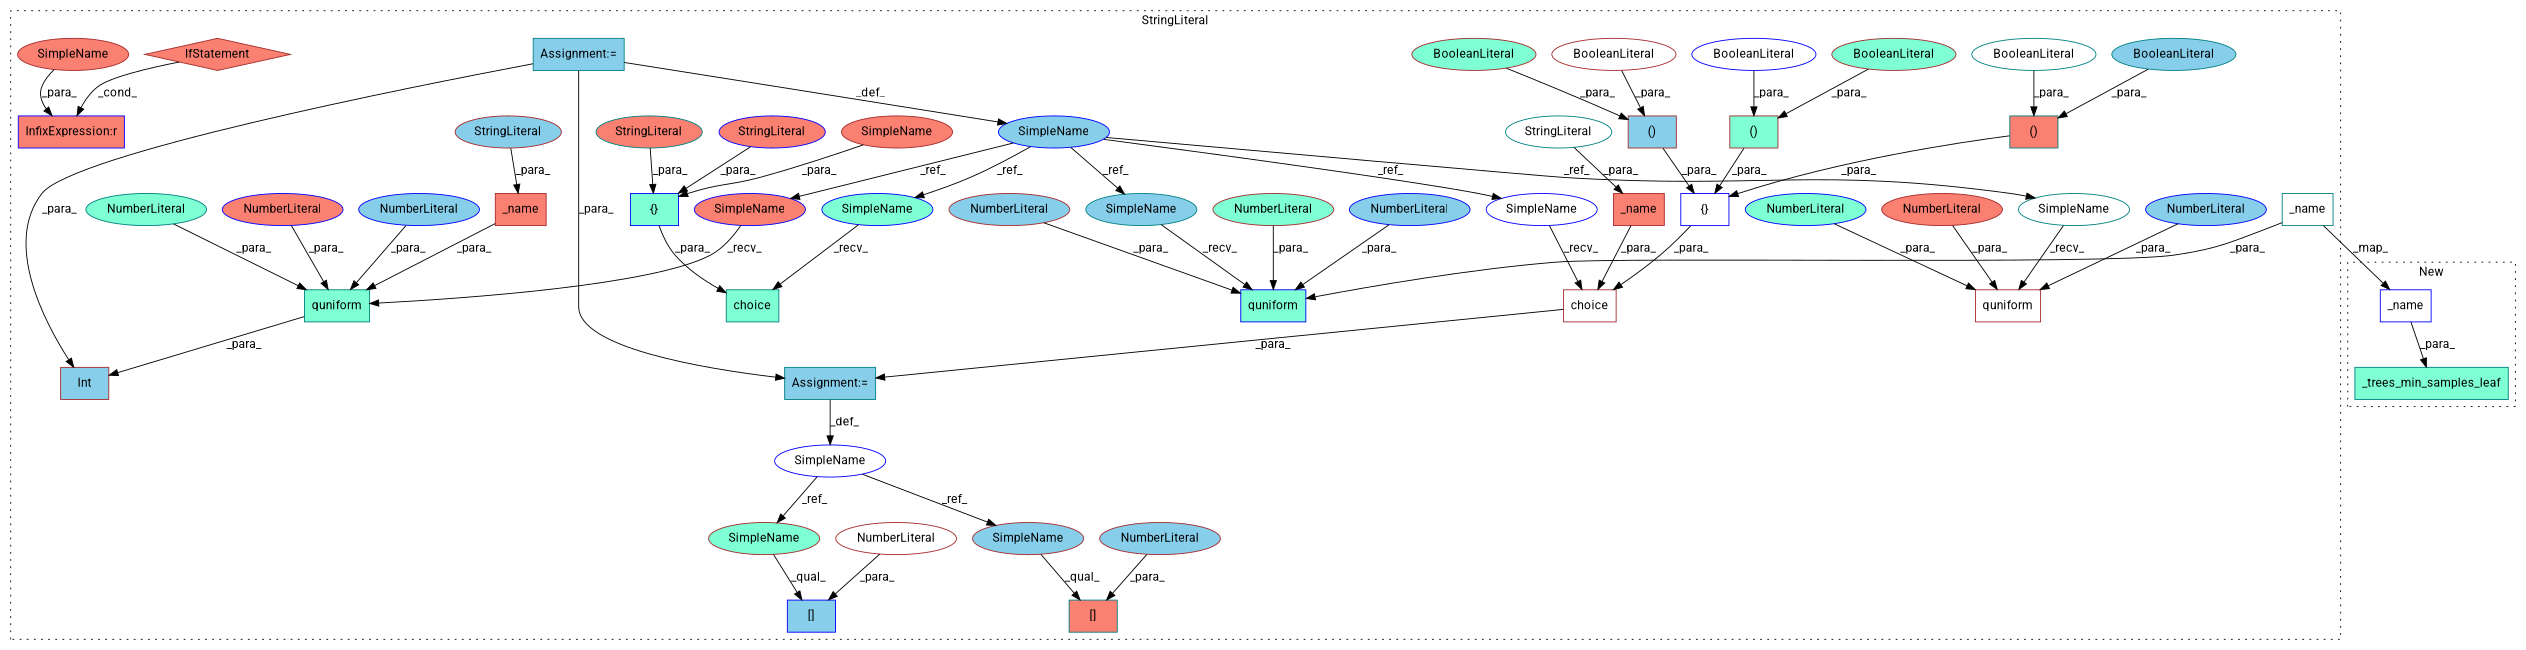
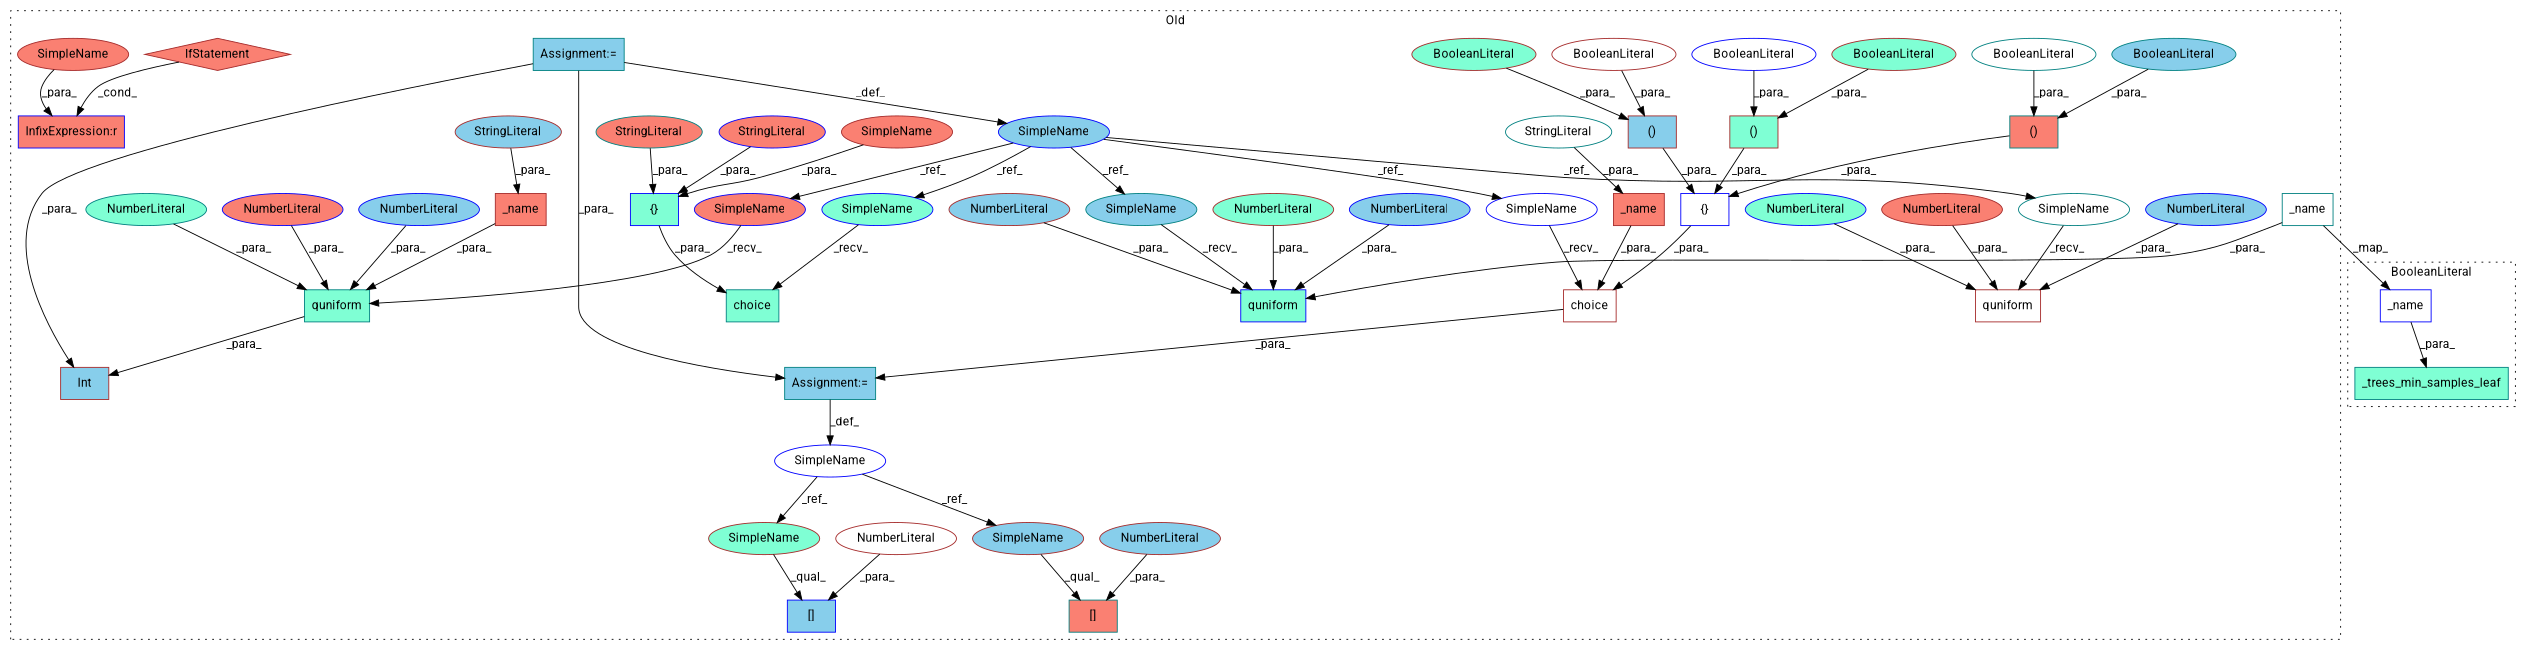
cluster "StringLiteral": label "StringLiteral" -> "Old"
cluster "New": label "New" -> "BooleanLiteral"
